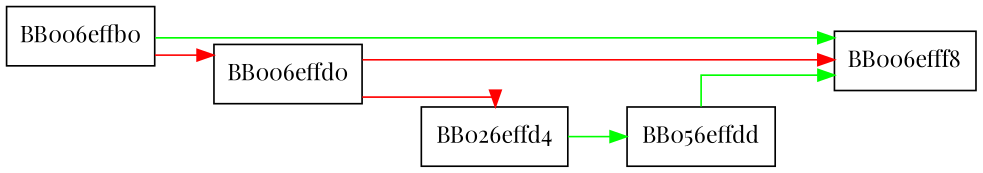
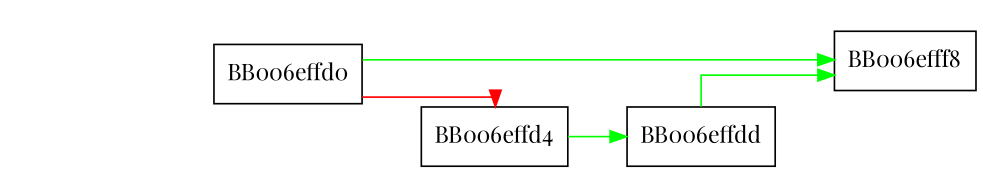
node "BB006effb0": removed
edge "BB006effd0" -> "BB006efff8": color red -> green
node "BB026effd4": label "BB026effd4" -> "BB006effd4"
node "BB056effdd": label "BB056effdd" -> "BB006effdd"
